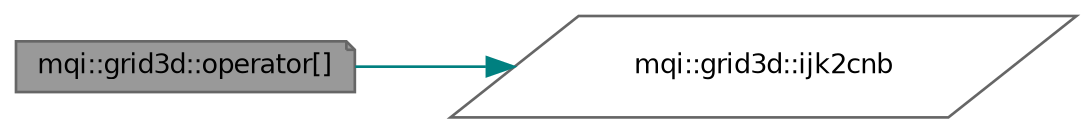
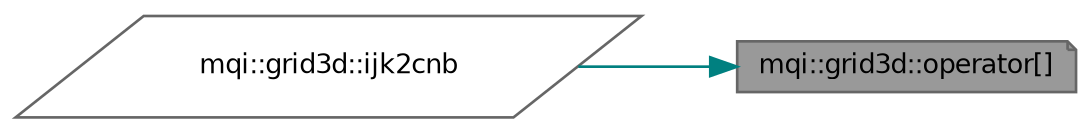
edge "mqi::grid3d::operator[]" -> "mqi::grid3d::ijk2cnb": reversed
